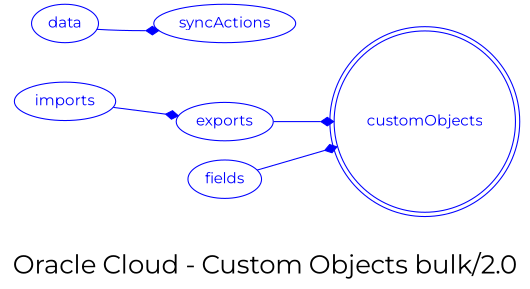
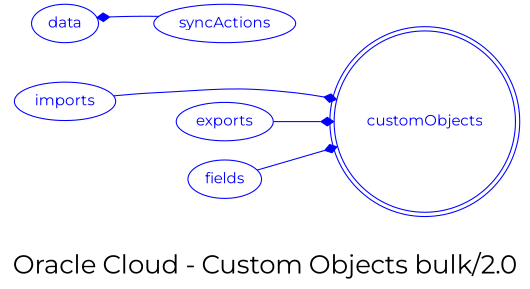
edge "data" -> "syncActions": reversed
edge "imports" -> "exports": now "imports" -> "customObjects"
